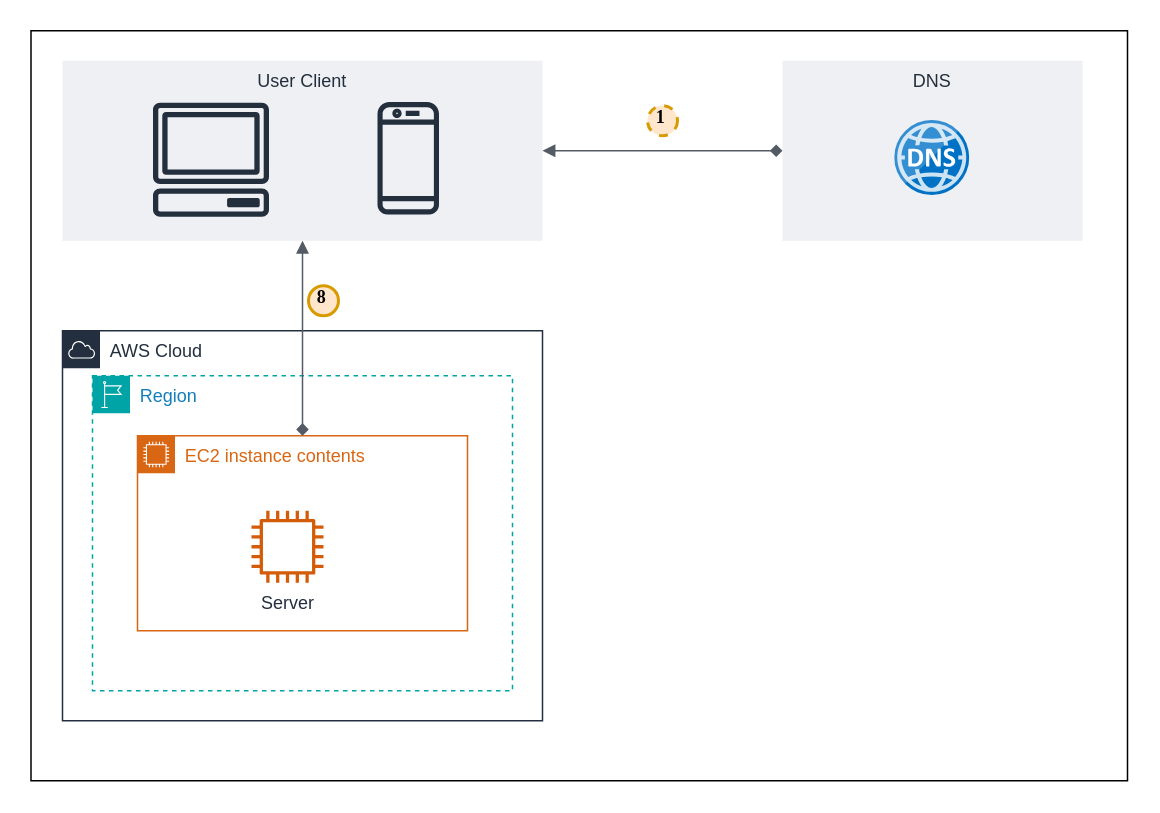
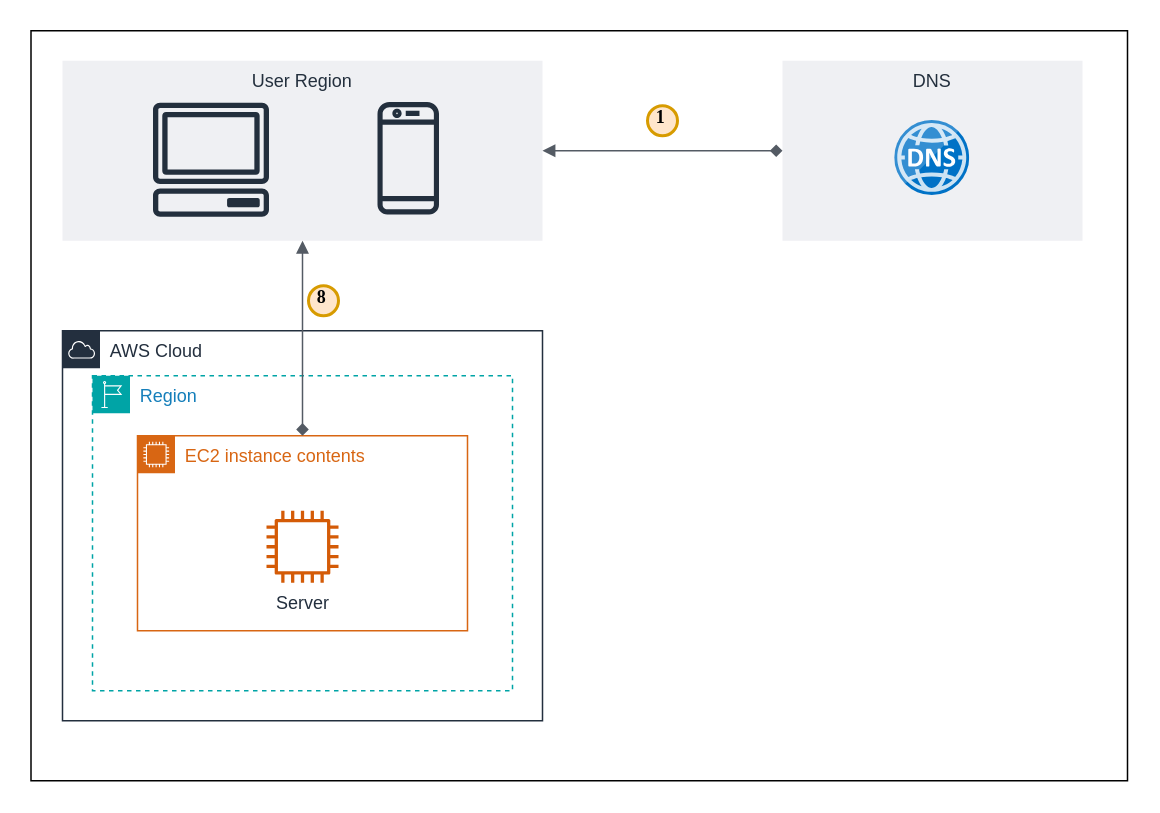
node "User Client": label "User Client" -> "User Region"
node "1": style dashed -> solid
node "Server": moved (287, 547) -> (302, 547)
